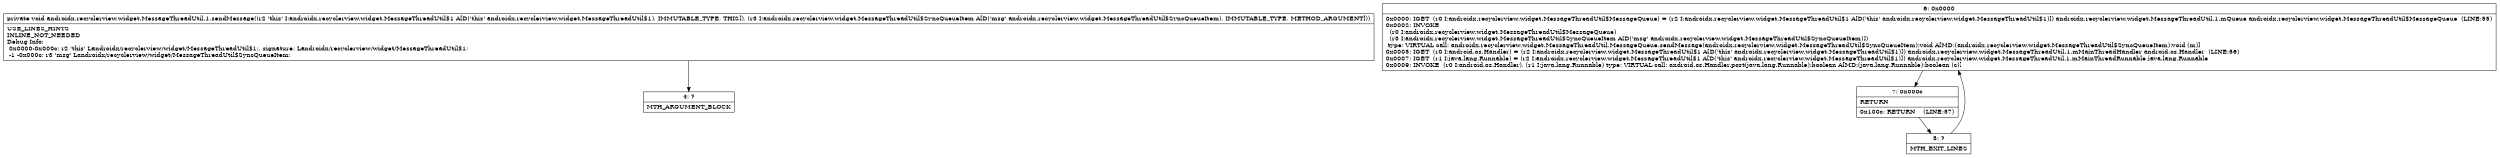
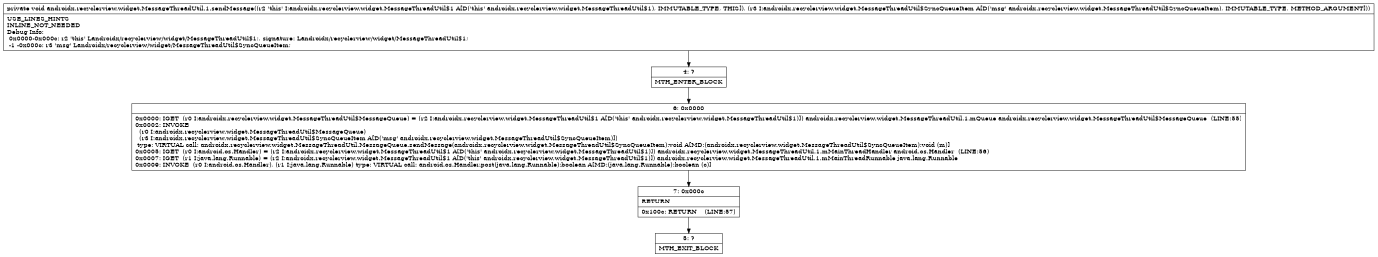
edge "5: ?" -> "6: 0x0000": now "4: ?" -> "6: 0x0000"
node "4: ?": text "MTH_ARGUMENT_BLOCK" -> "MTH_ENTER_BLOCK"
node "5: ?": text "MTH_EXIT_LINES" -> "MTH_EXIT_BLOCK"
